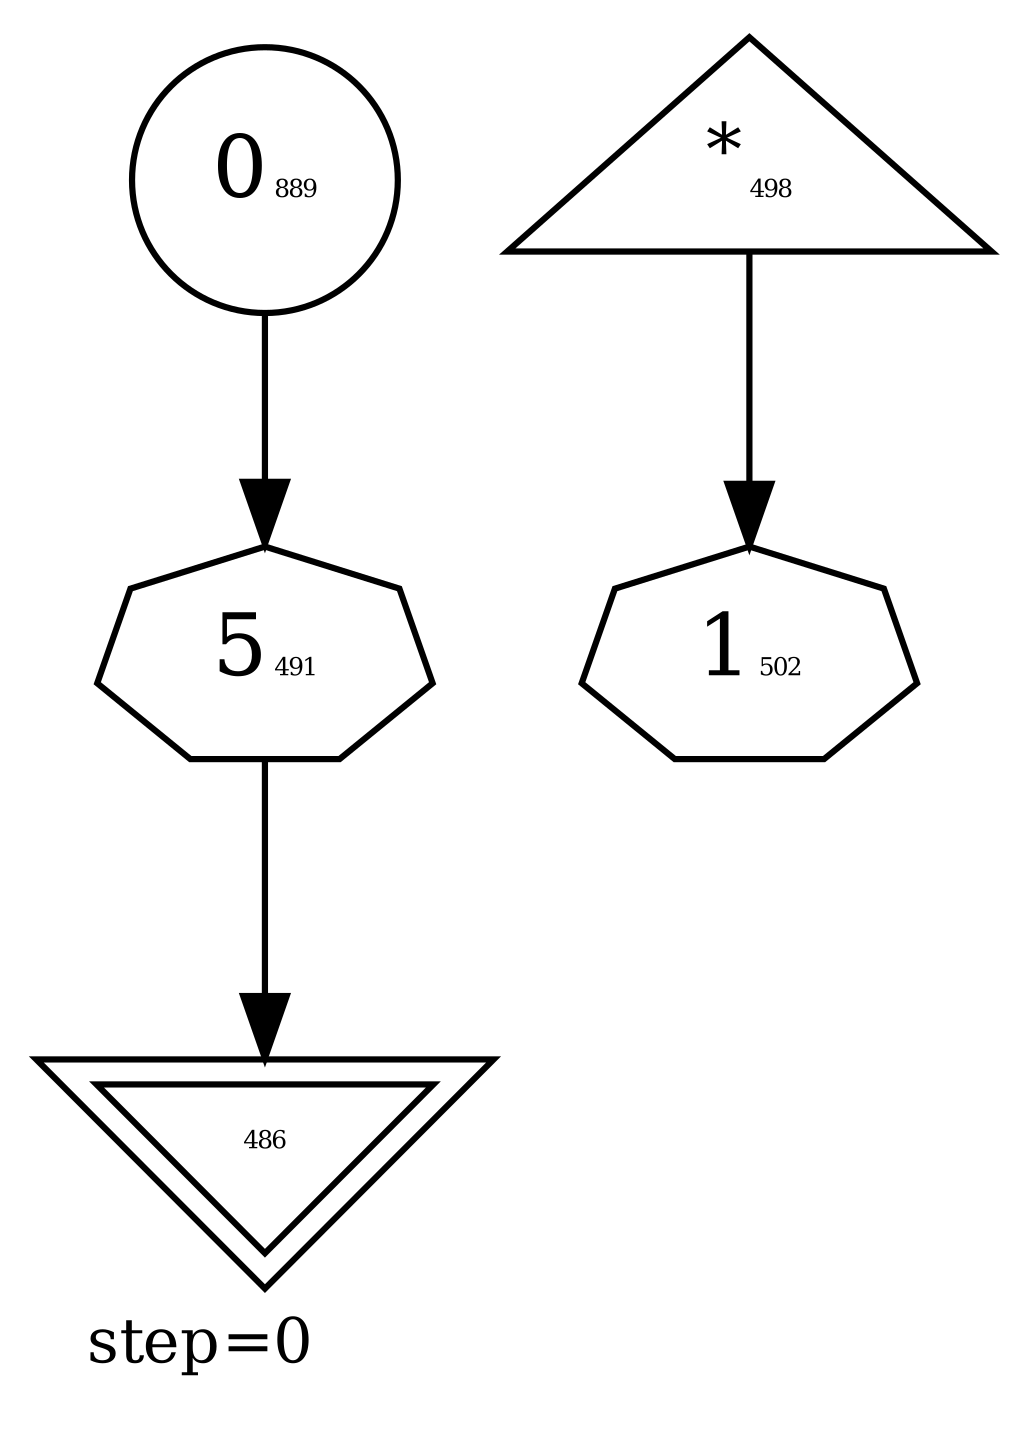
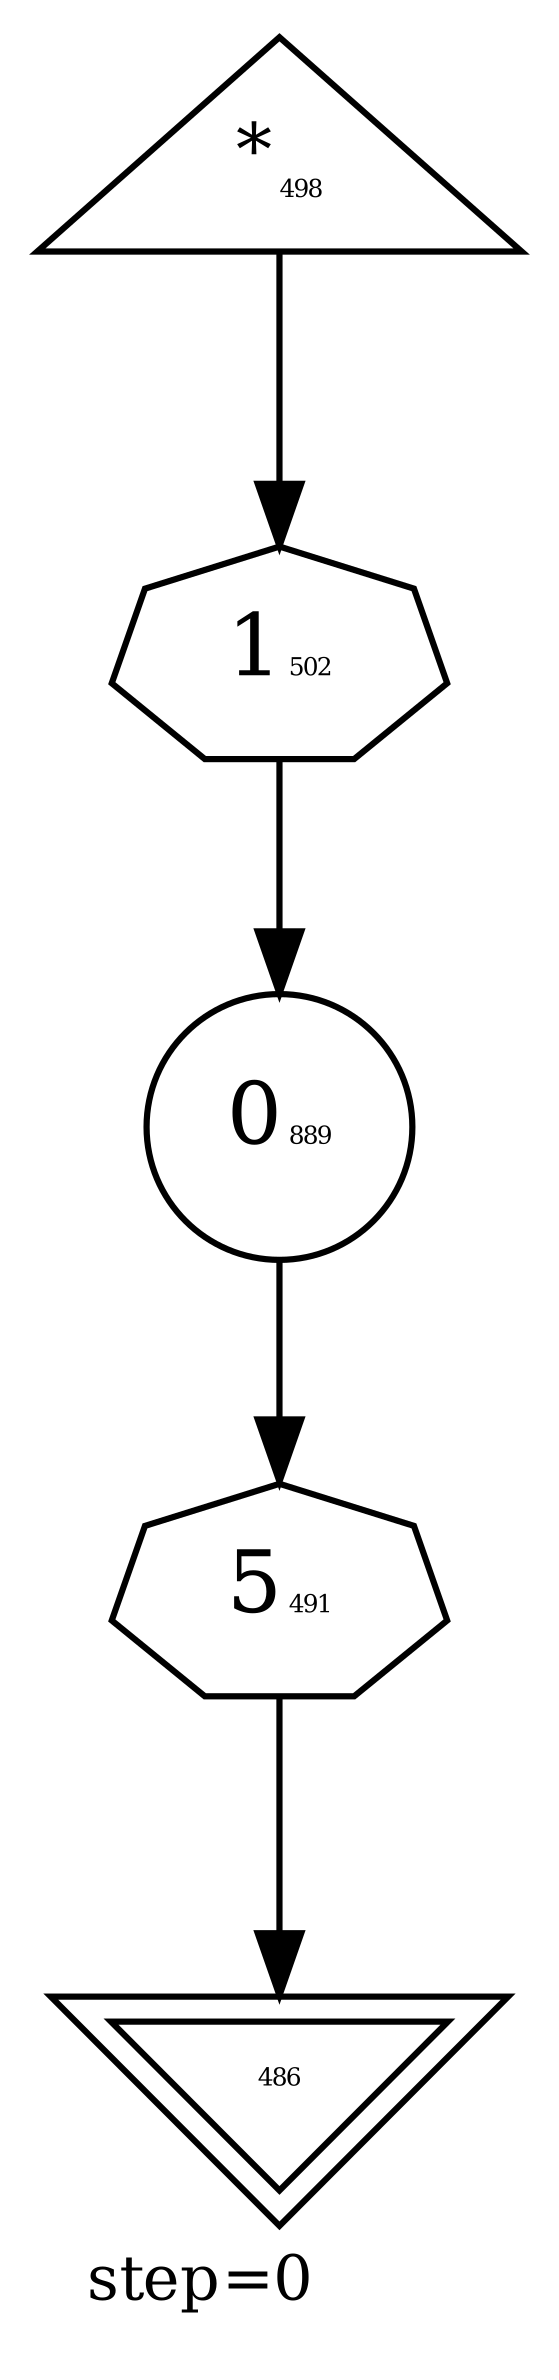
edge "1" -> "0": added
